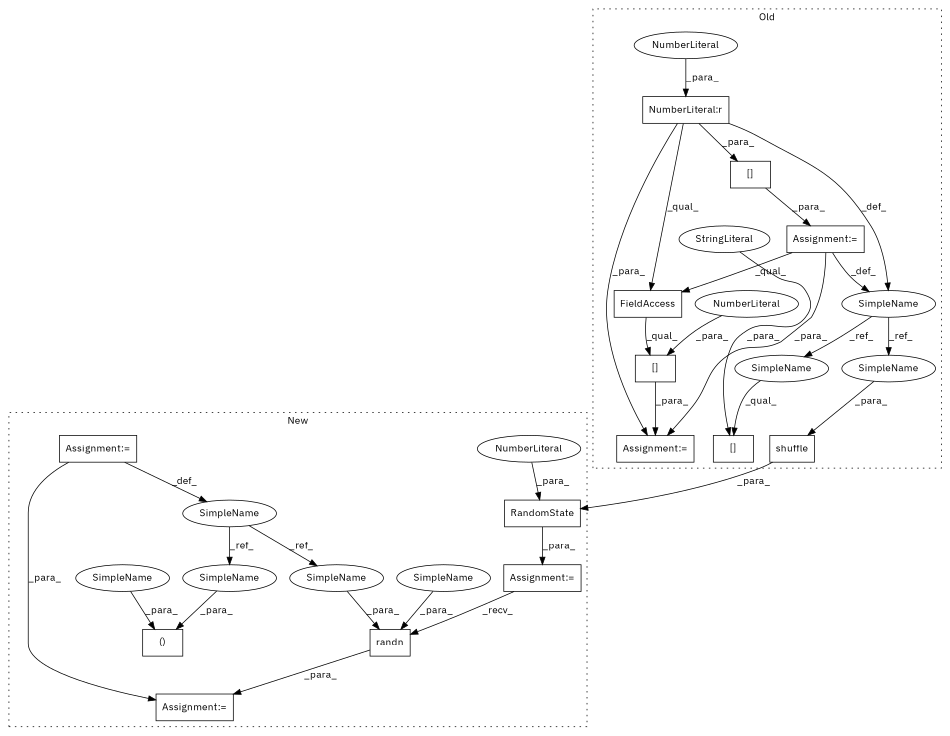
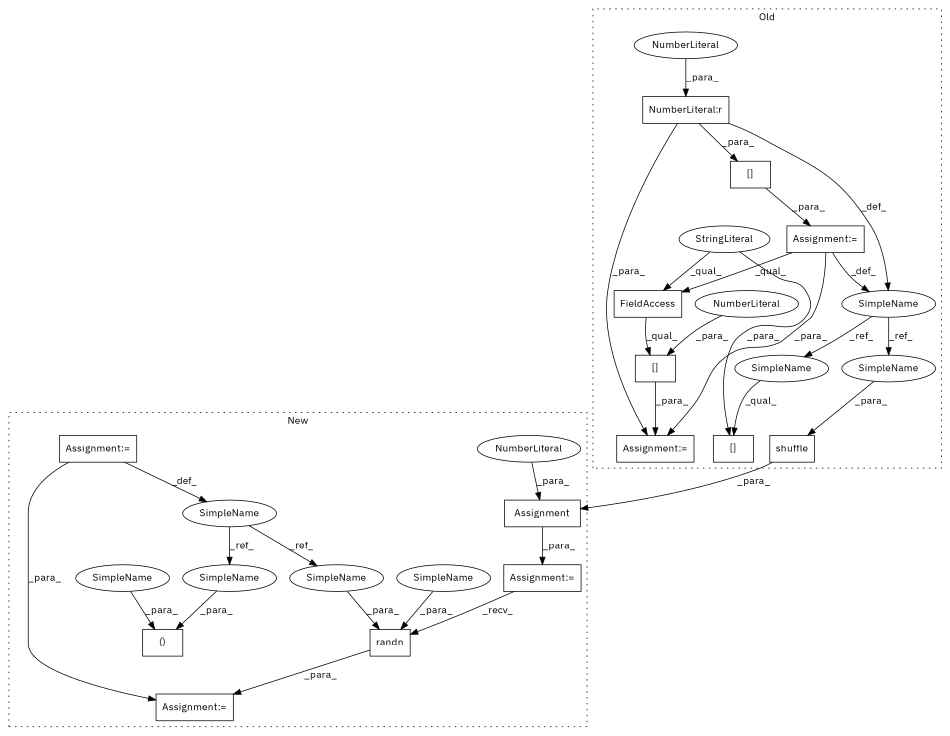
edge "NumberLiteral:r" -> "FieldAccess": now "StringLiteral" -> "FieldAccess"
node "RandomState": label "RandomState" -> "Assignment"
